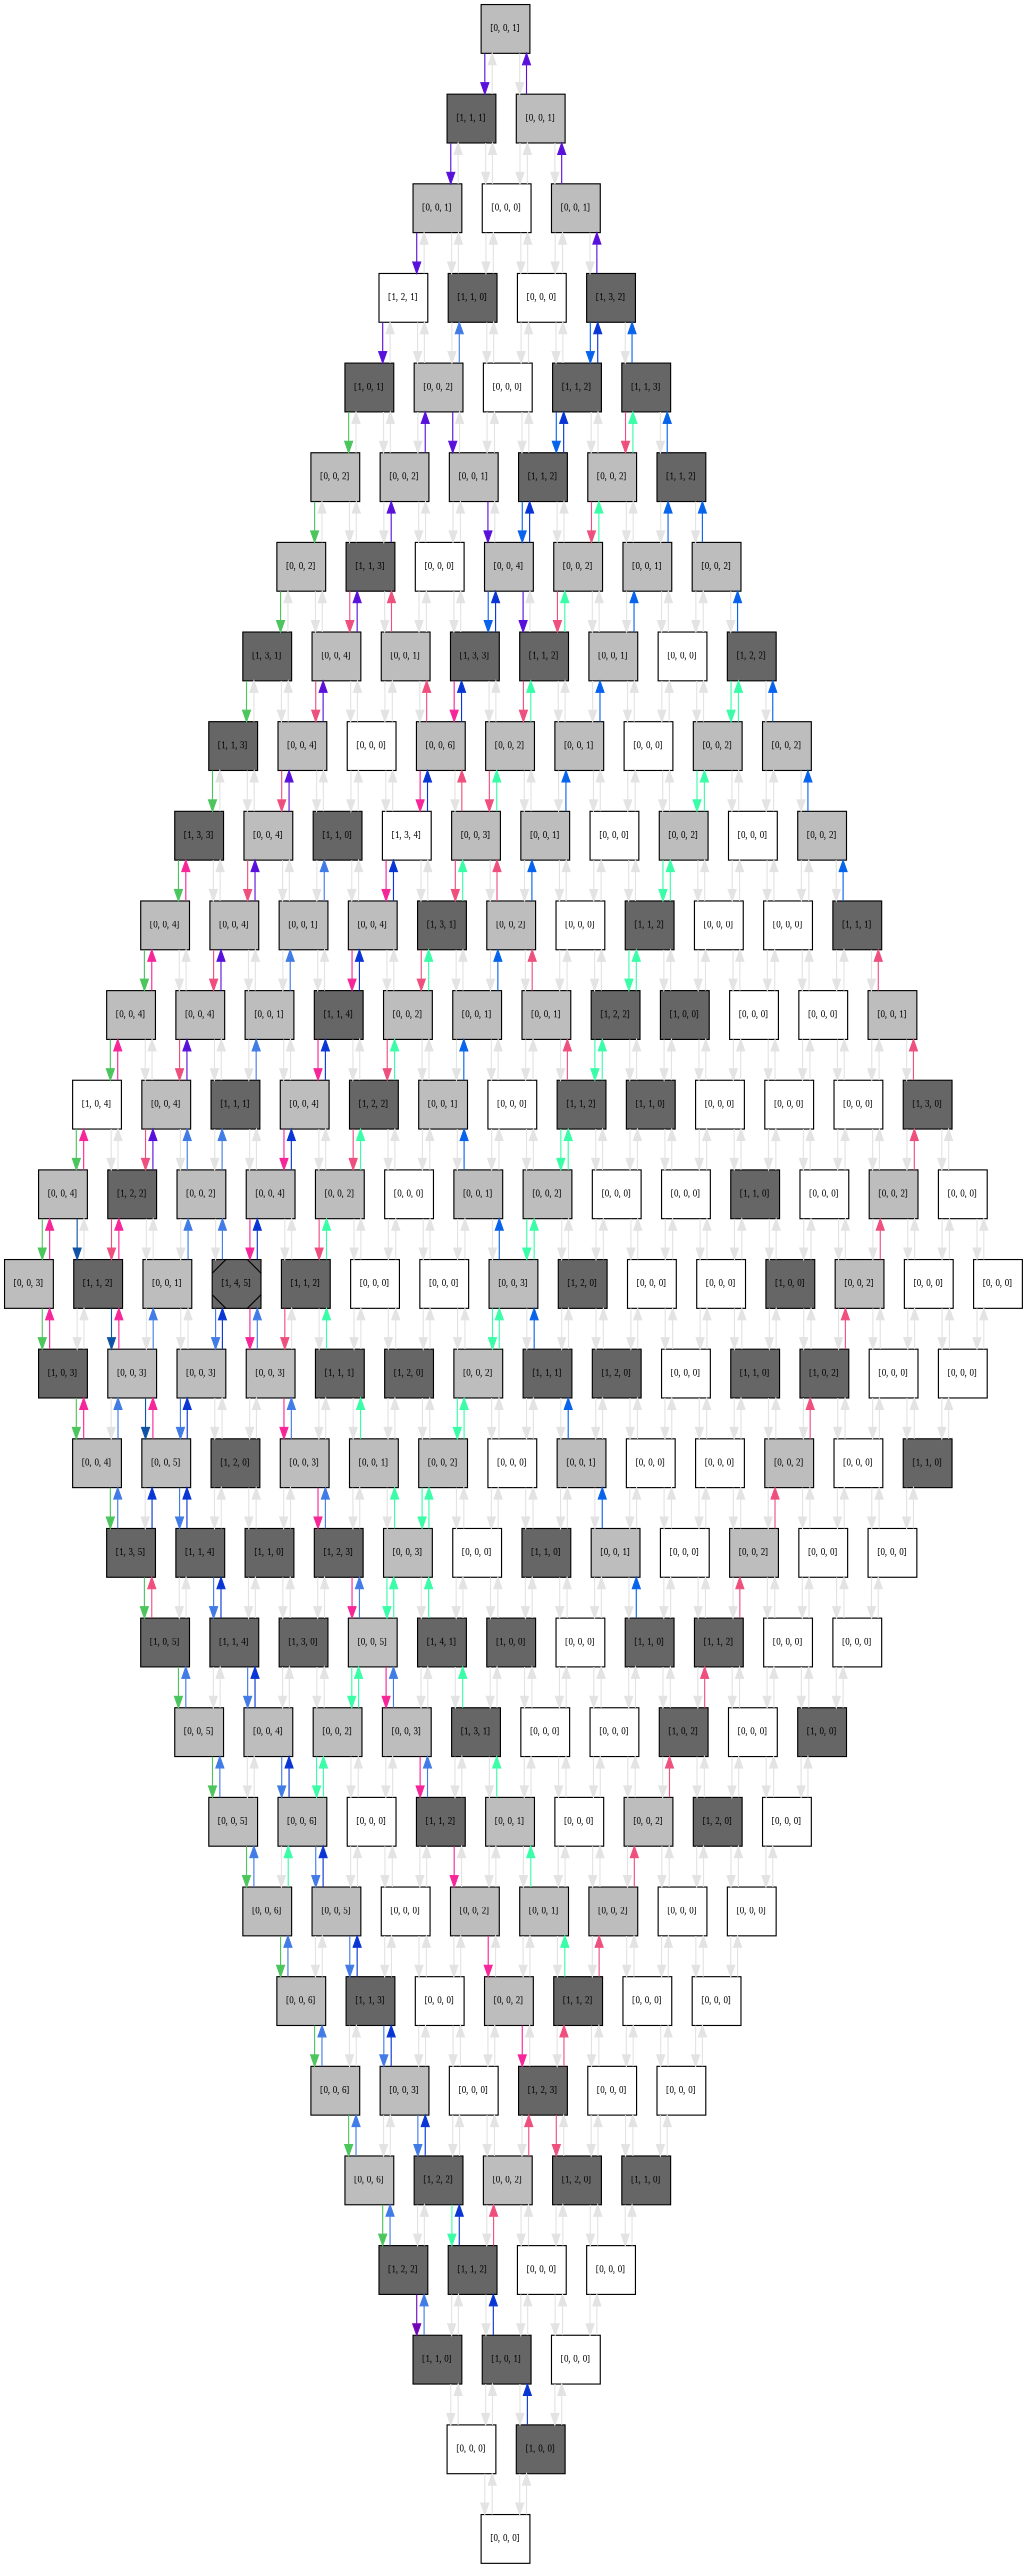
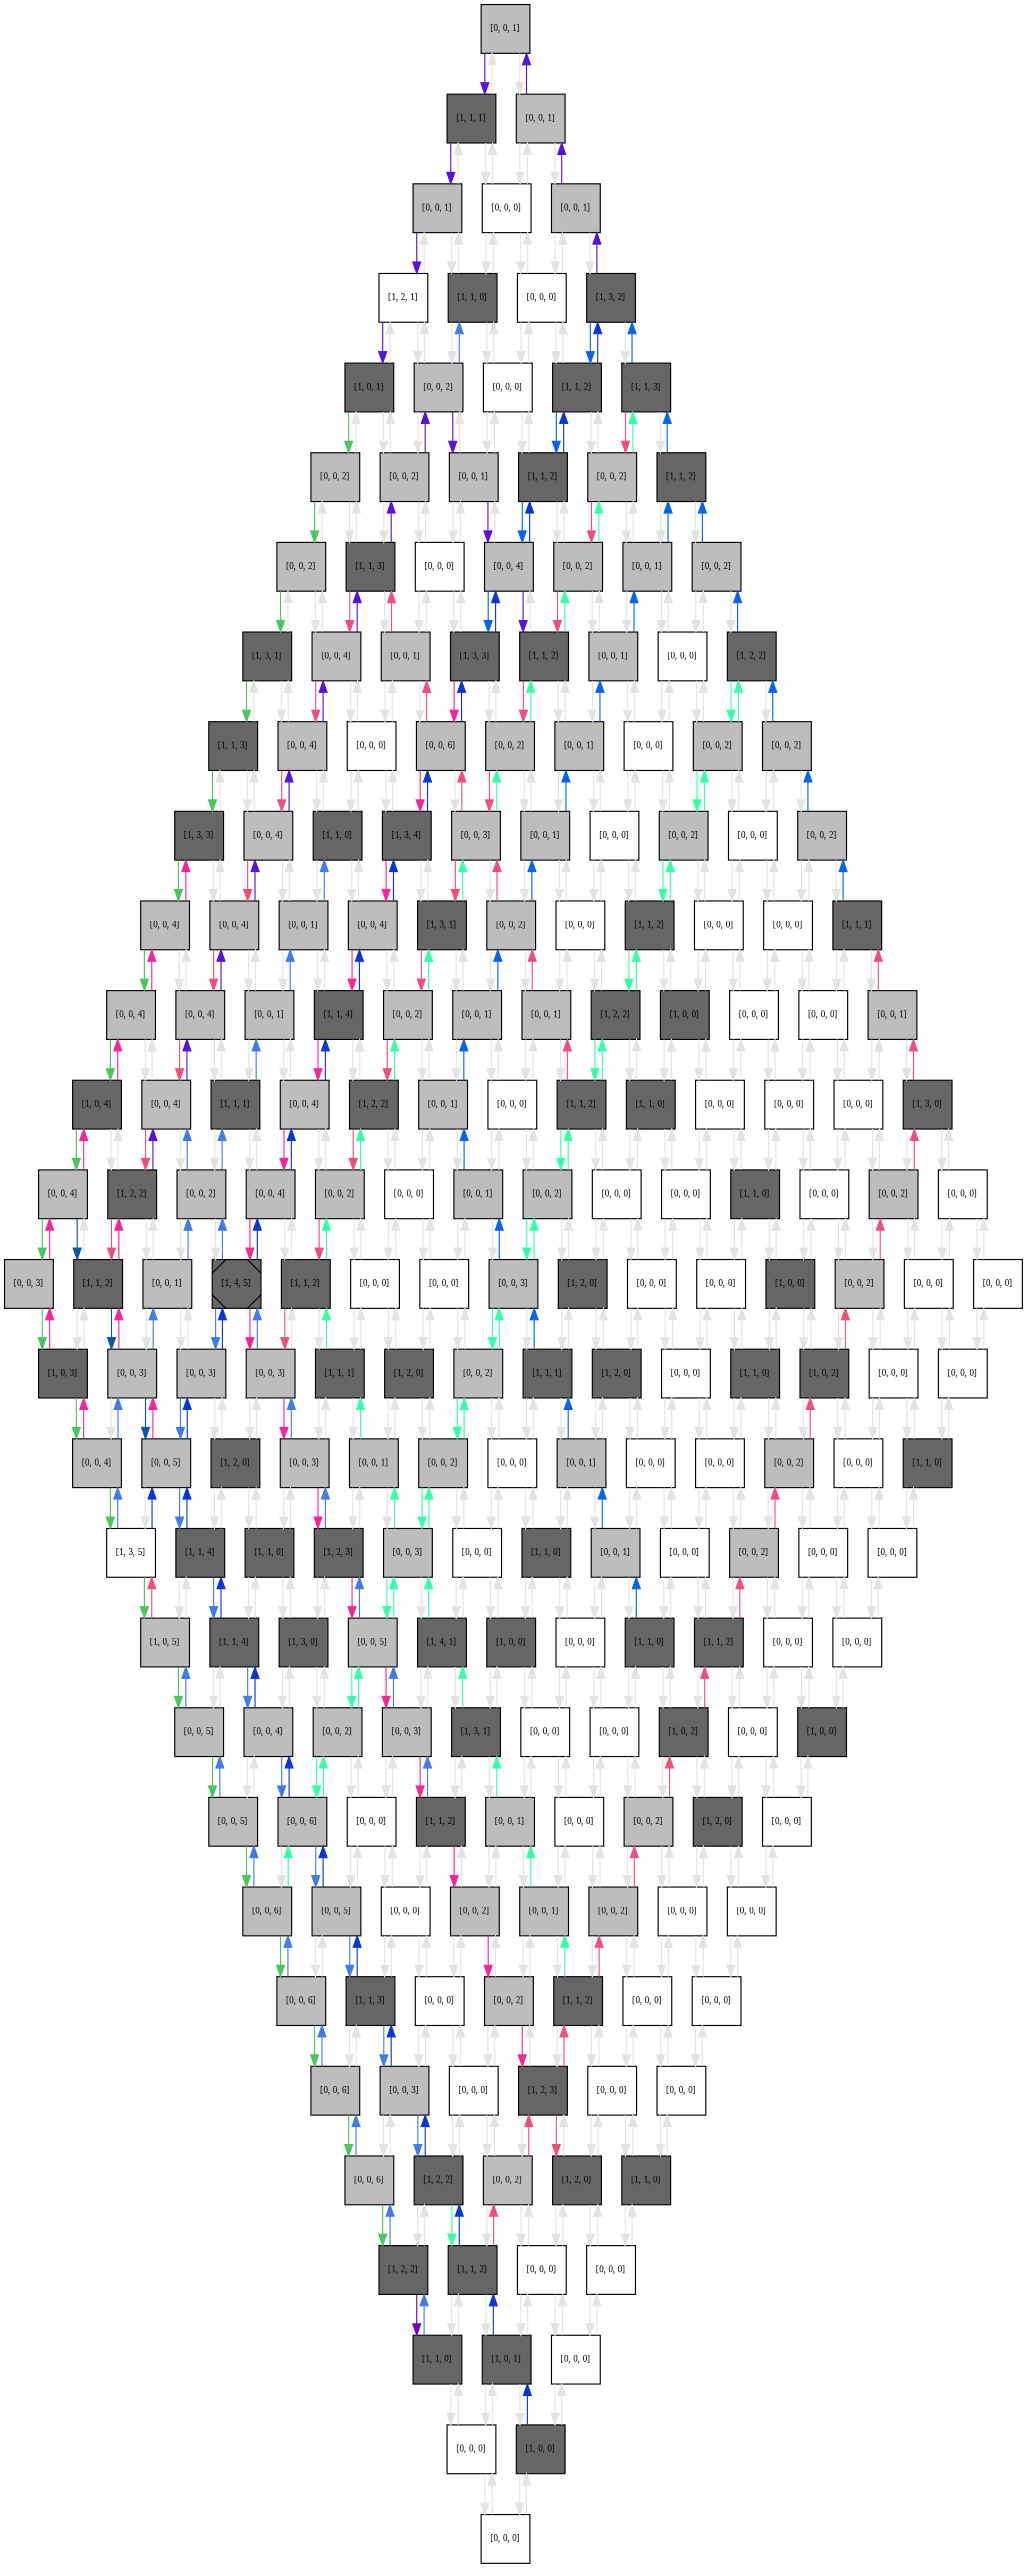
node "[1, 3, 4]": fillcolor #ffffff -> #666666
node "[1, 0, 4]": fillcolor #ffffff -> #666666
node "[1, 3, 5]": fillcolor #666666 -> #ffffff
node "[1, 0, 5]": fillcolor #666666 -> #bdbdbd
